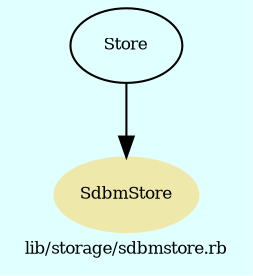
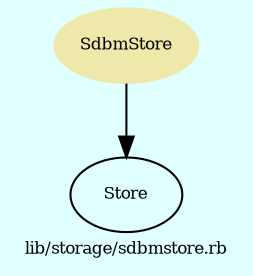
edge "Store" -> "SdbmStore": reversed
